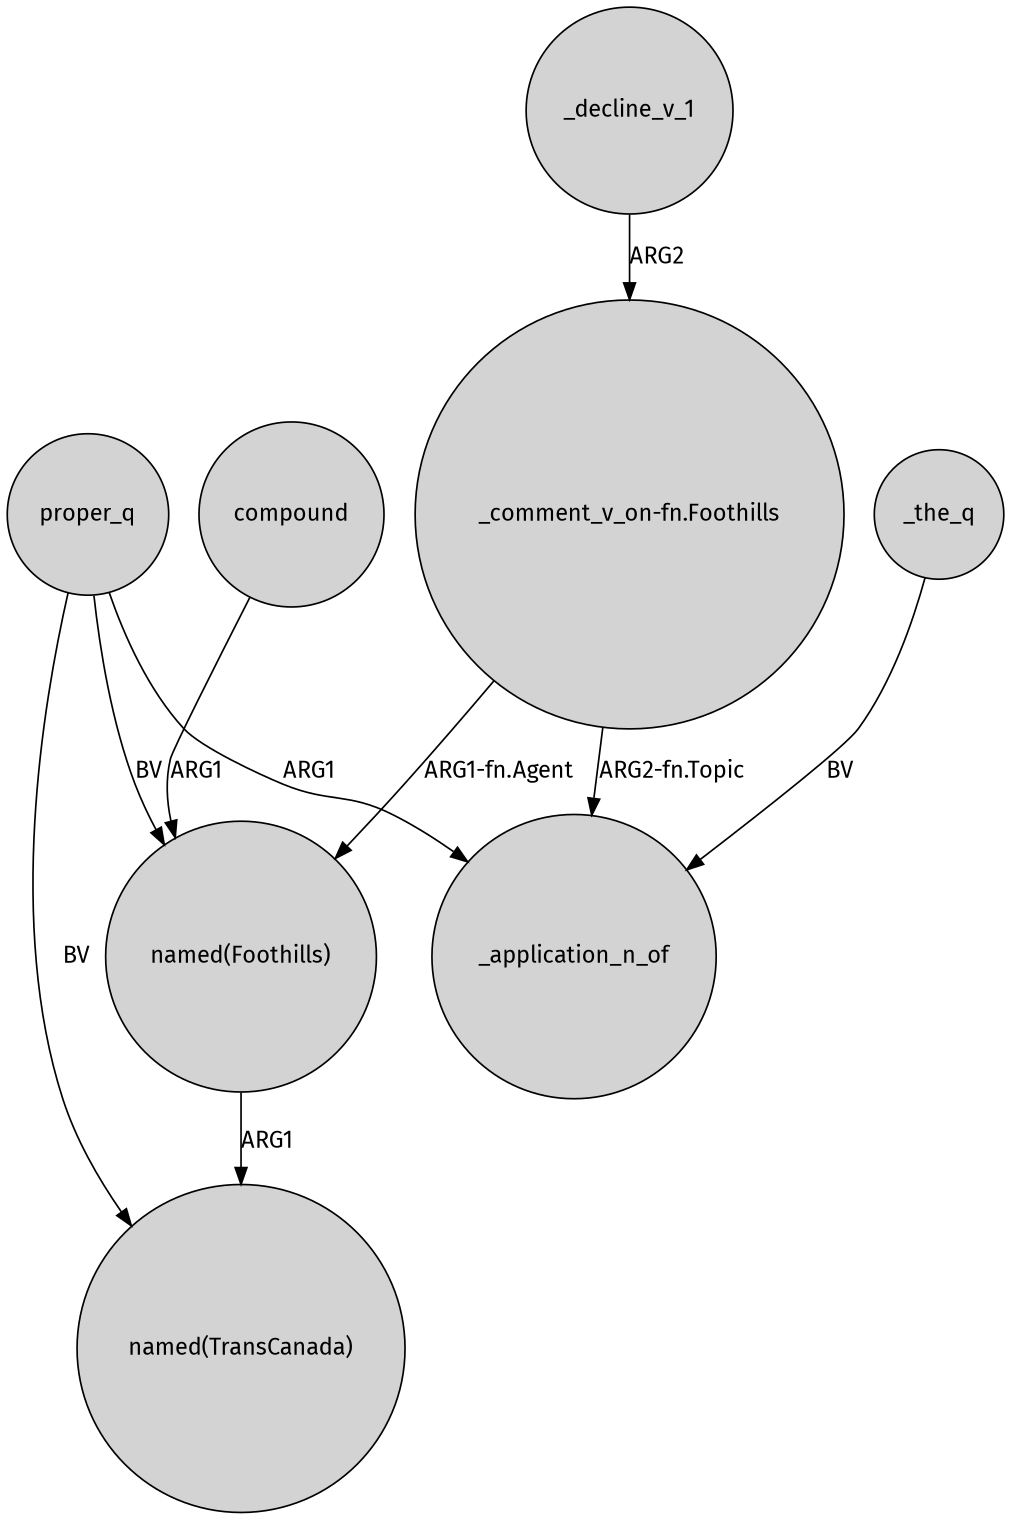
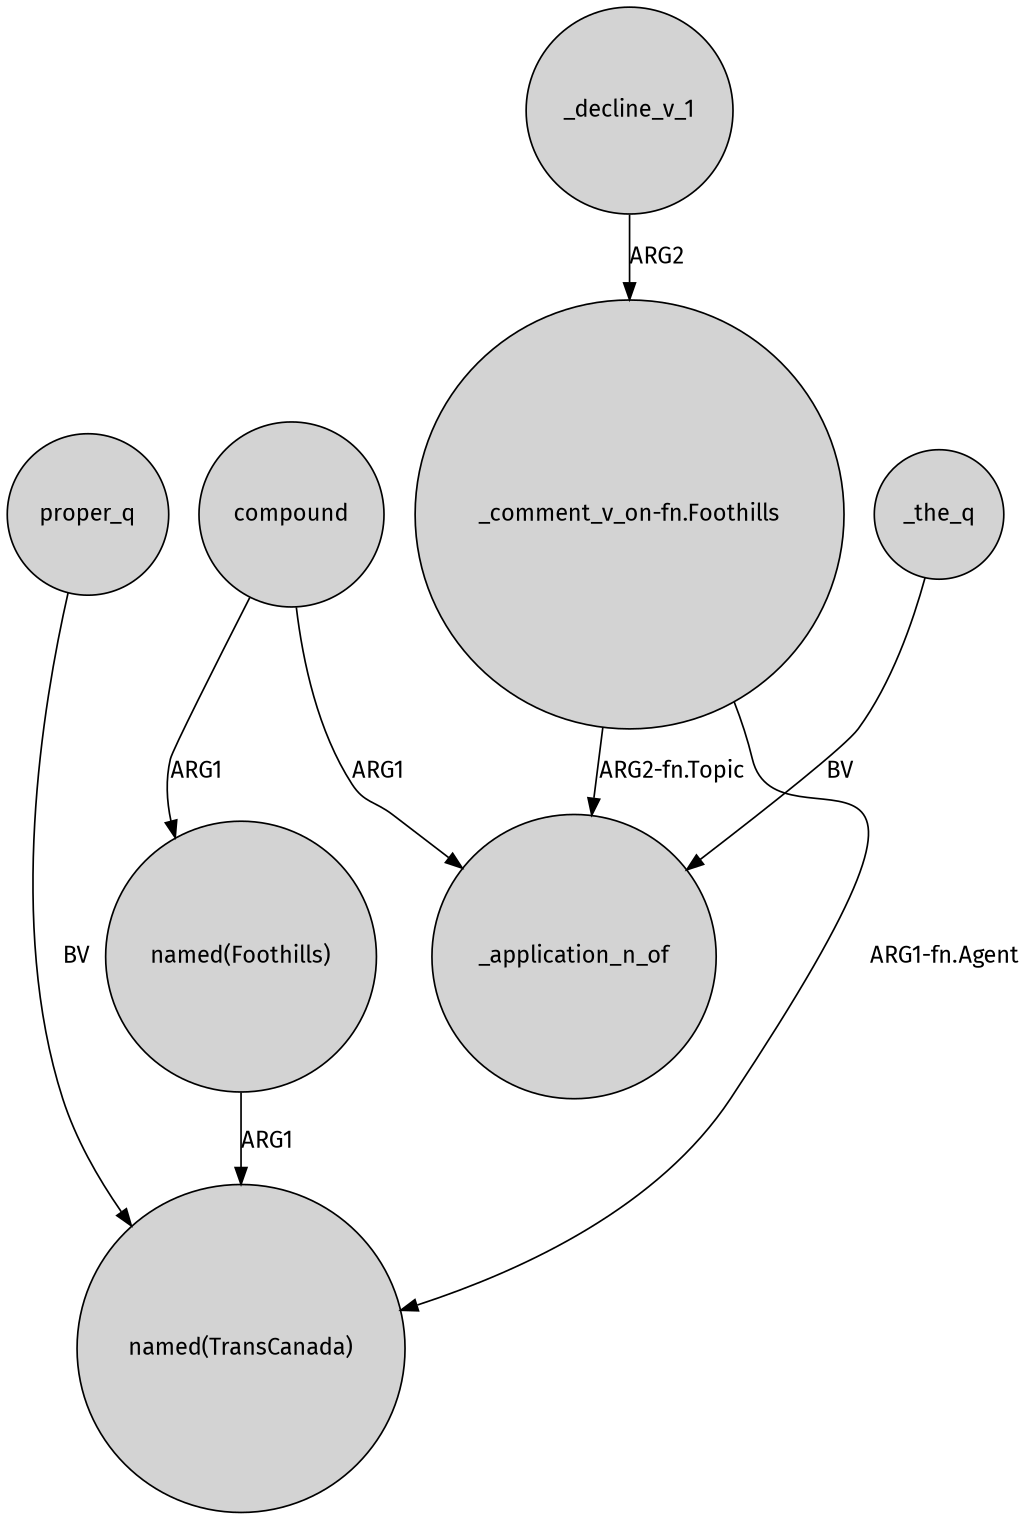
edge "proper_q" -> "named(Foothills)": removed, label "BV"
edge "_comment_v_on-fn.Foothills" -> "named(Foothills)": now "_comment_v_on-fn.Foothills" -> "named(TransCanada)"
edge "proper_q" -> "_application_n_of": now "compound" -> "_application_n_of"
